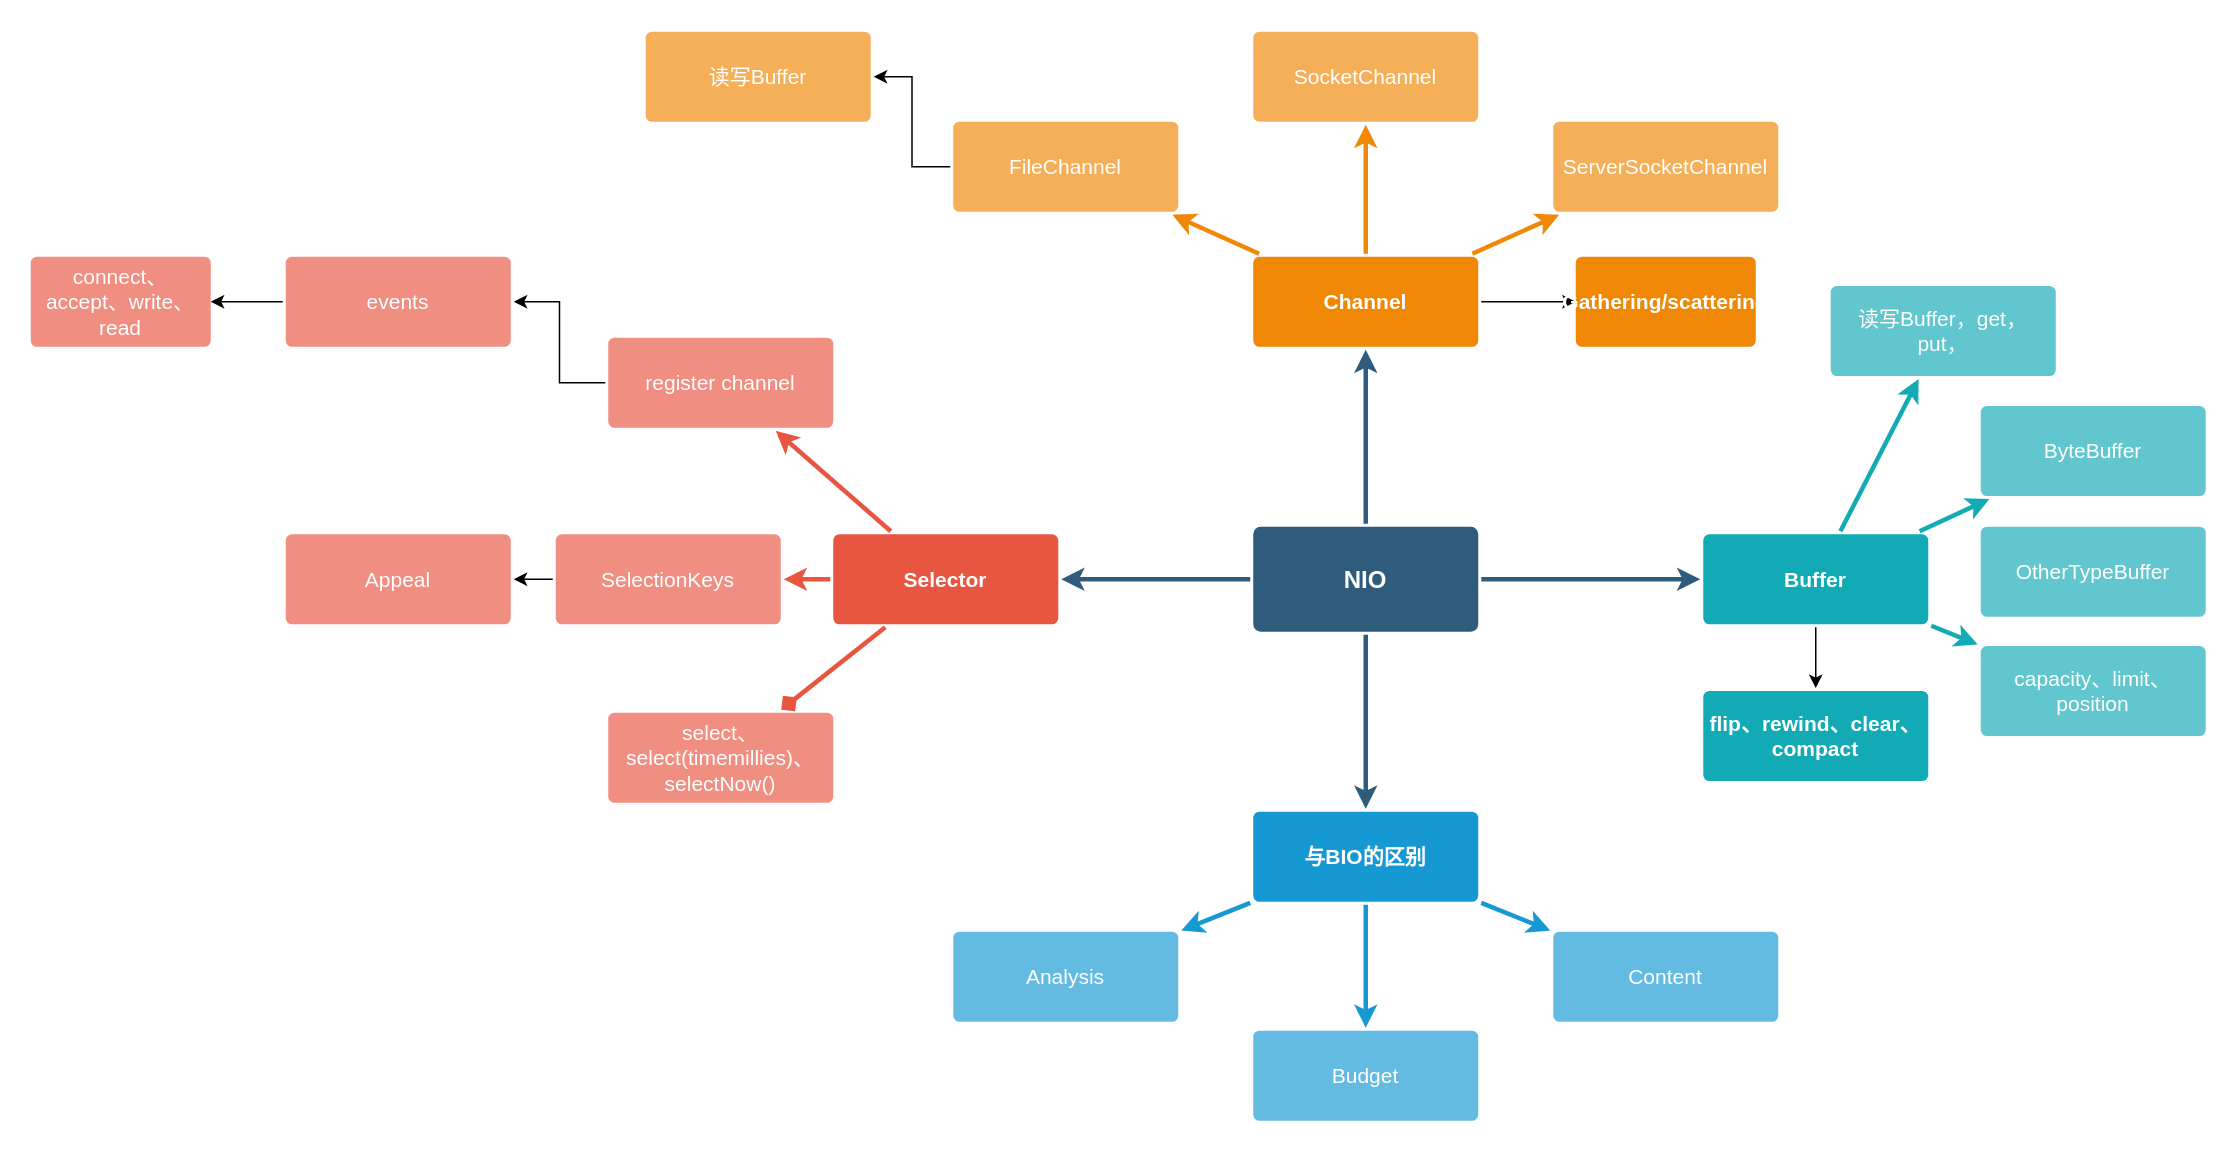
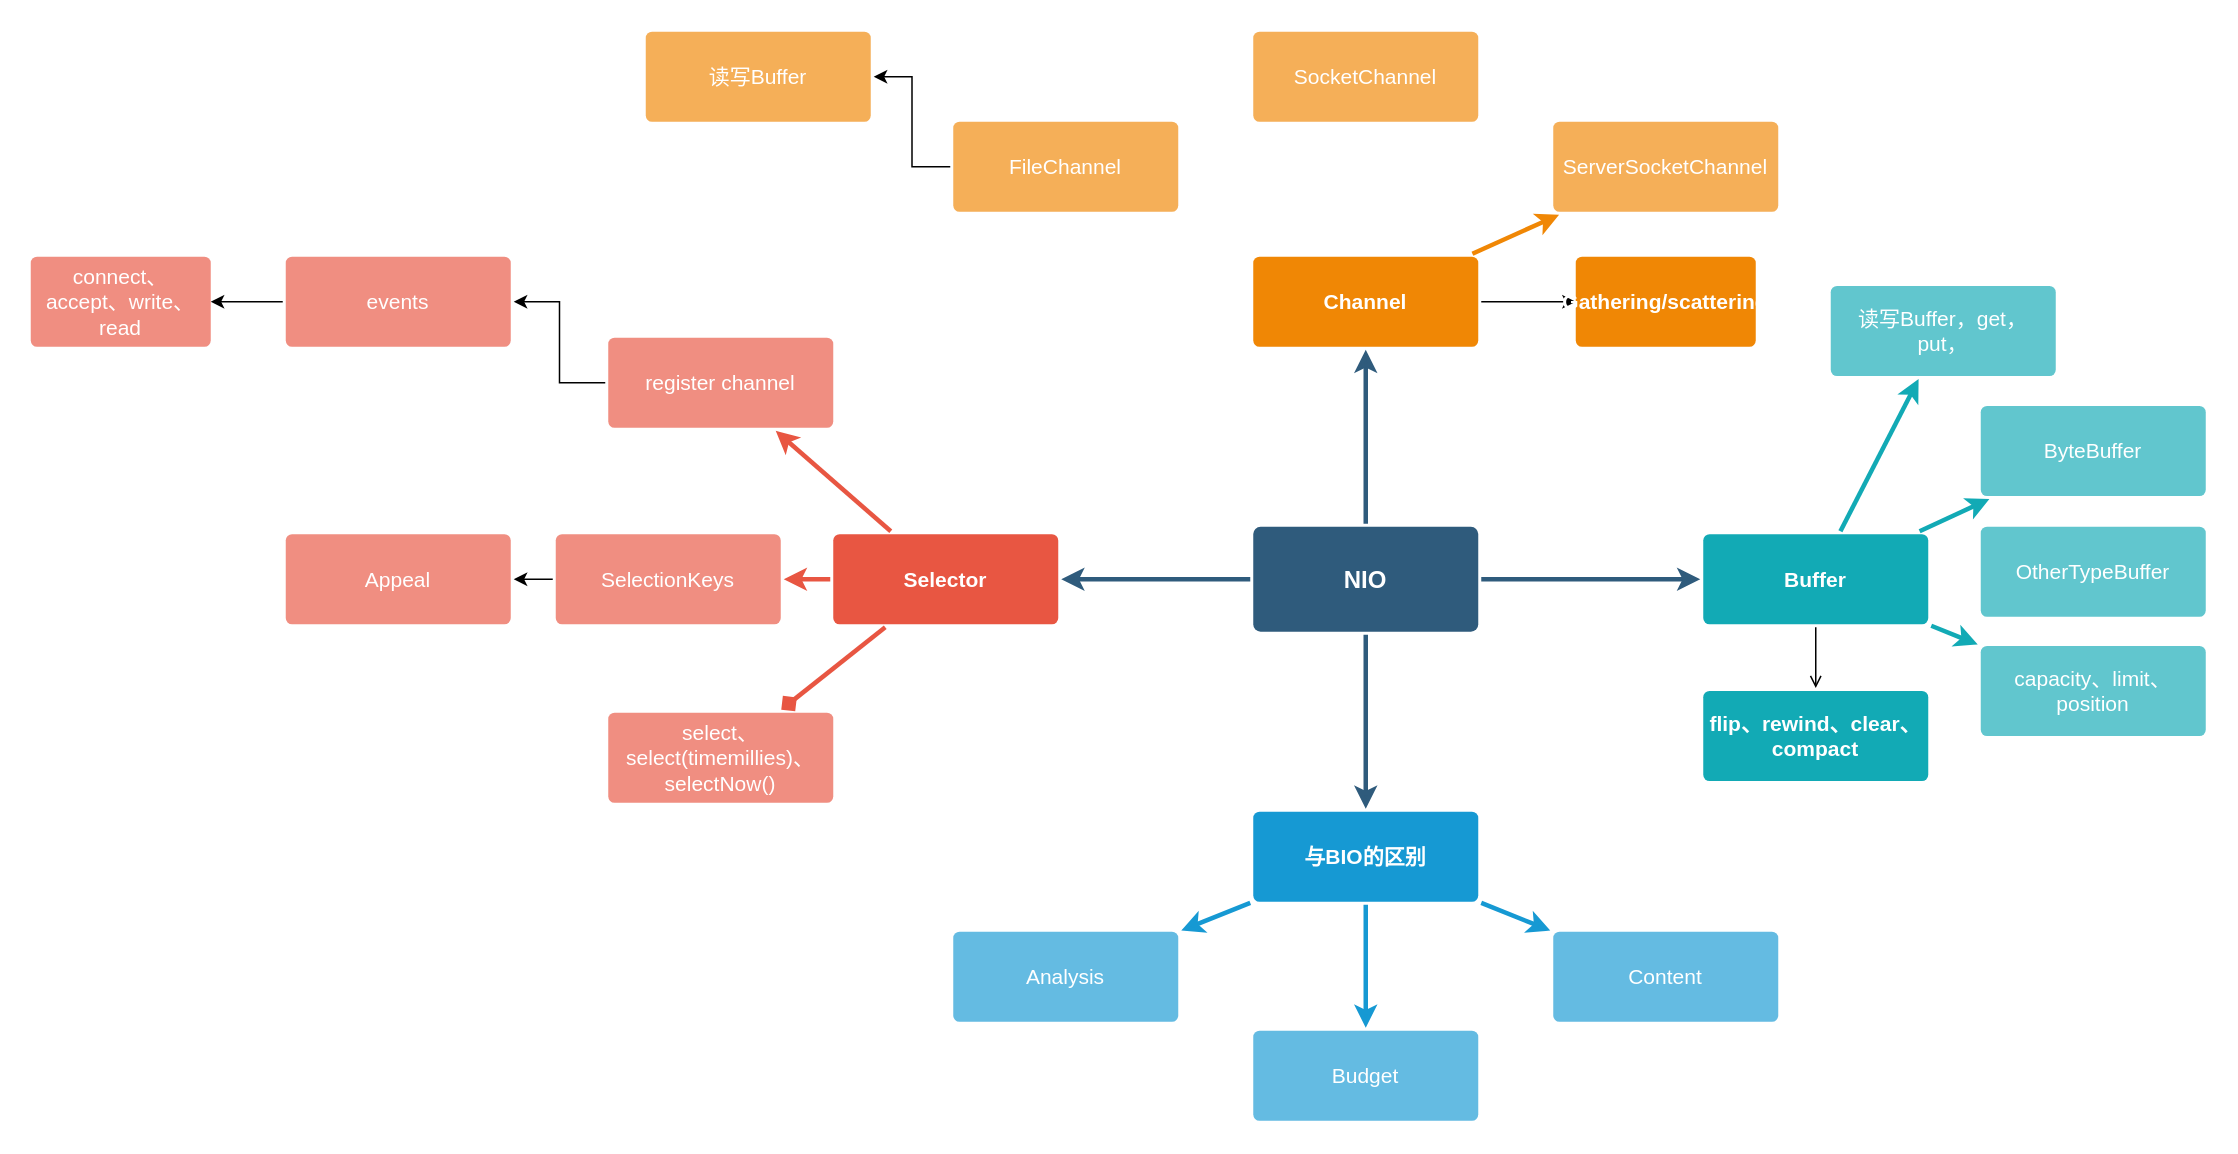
edge "Channel" -> "SocketChannel": removed
edge "Channel" -> "FileChannel": removed
edge "Buffer" -> "flip、rewind、clear、compact": arrowhead classic -> open
